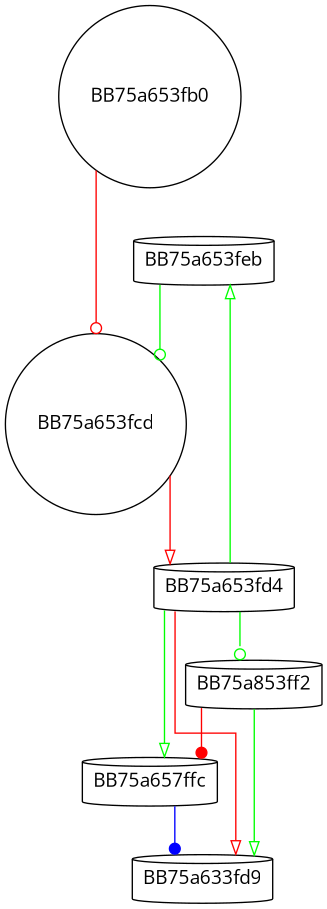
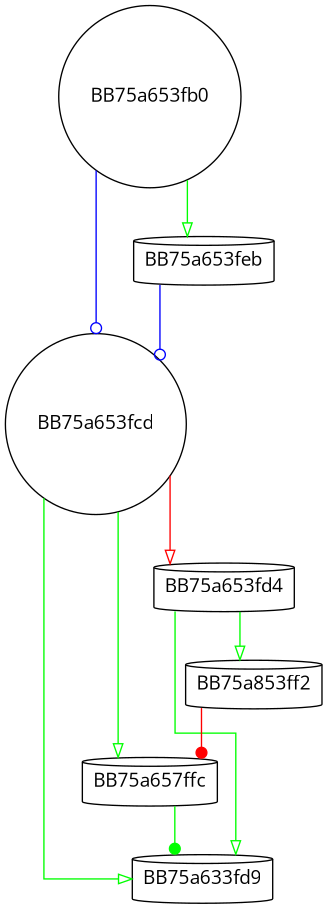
edge "BB75a653fb0" -> "BB75a653fcd": color red -> blue
edge "BB75a653feb" -> "BB75a653fcd": color green -> blue
edge "BB75a653fd4" -> "BB75a653feb": now "BB75a653fb0" -> "BB75a653feb"
edge "BB75a653fd4" -> "BB75a853ff2": arrowhead odot -> onormal
edge "BB75a653fd4" -> "BB75a657ffc": now "BB75a653fcd" -> "BB75a657ffc"
edge "BB75a653fd4" -> "BB75a633fd9": color red -> green
edge "BB75a853ff2" -> "BB75a633fd9": now "BB75a653fcd" -> "BB75a633fd9"
edge "BB75a657ffc" -> "BB75a633fd9": color blue -> green
